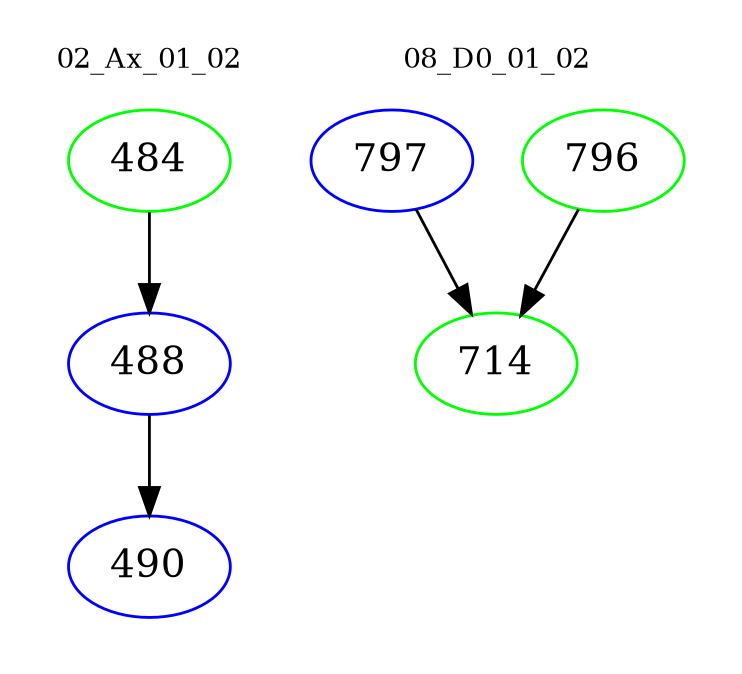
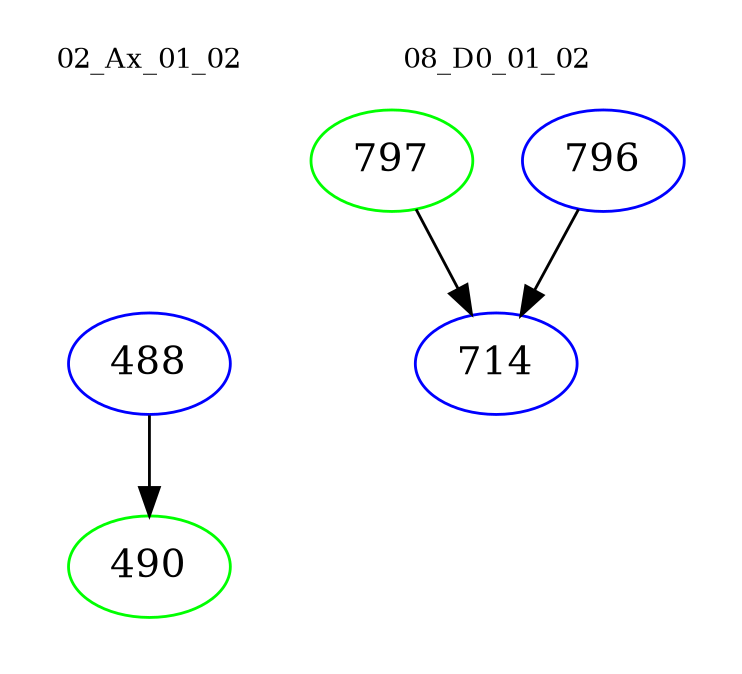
node "484": removed
node "797": color blue -> green
node "796": color green -> blue
node "714": color green -> blue
node "490": color blue -> green
